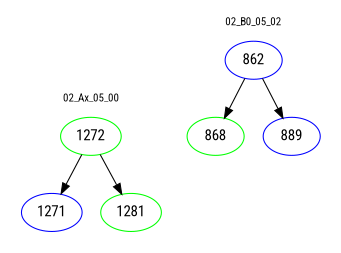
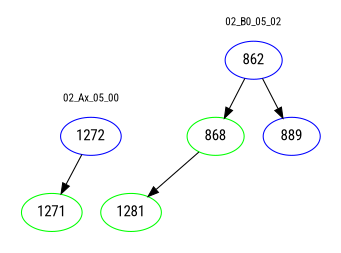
node "1272": color green -> blue
edge "1272" -> "1281": now "868" -> "1281"
node "1271": color blue -> green
